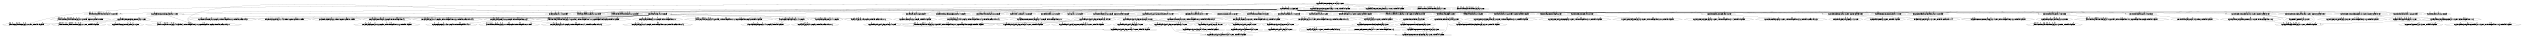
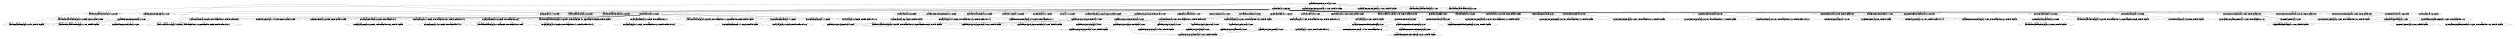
node "com.jcabi.incubator:xembly:jar:0.32.2:compile": label "com.jcabi.incubator:xembly:jar:0.32.2:compile" -> "extras.jcabi.incubator:xembly:jar:0.32.2:compile"
node "org.glassfish.grizzly:grizzly-portunif:jar:4.0.2:test": added
